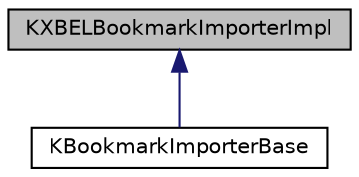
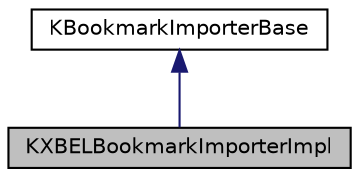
edge "KBookmarkImporterBase" -> "KXBELBookmarkImporterImpl": reversed
